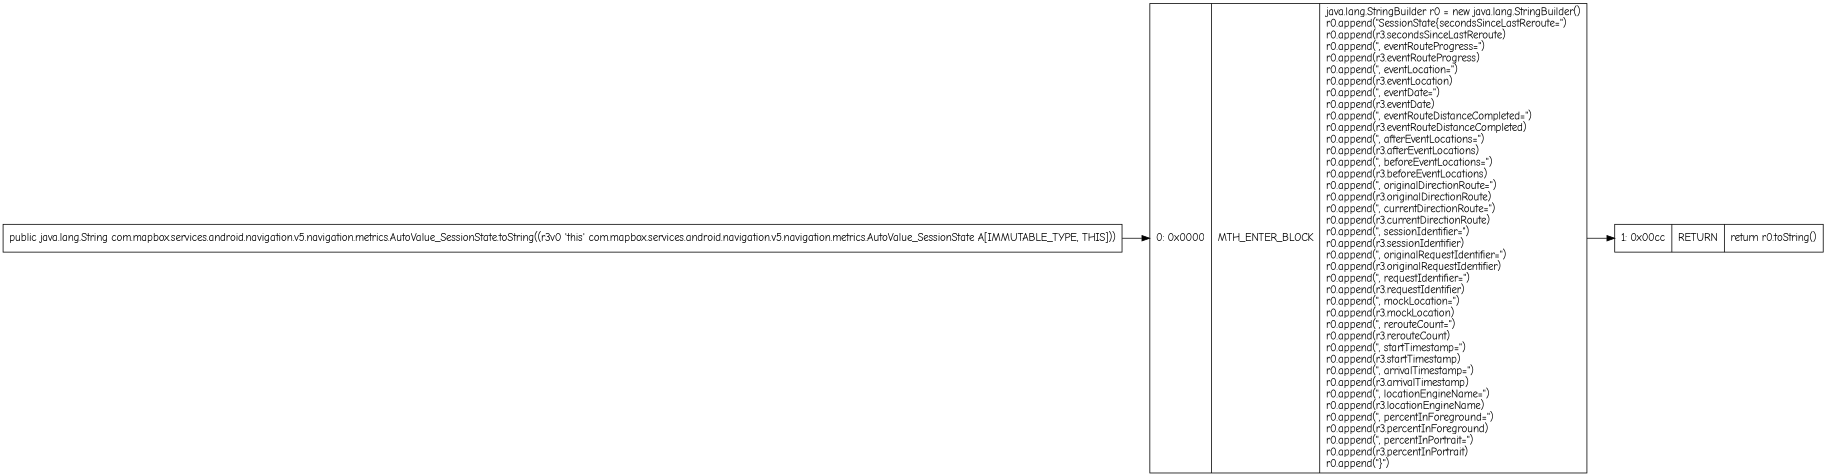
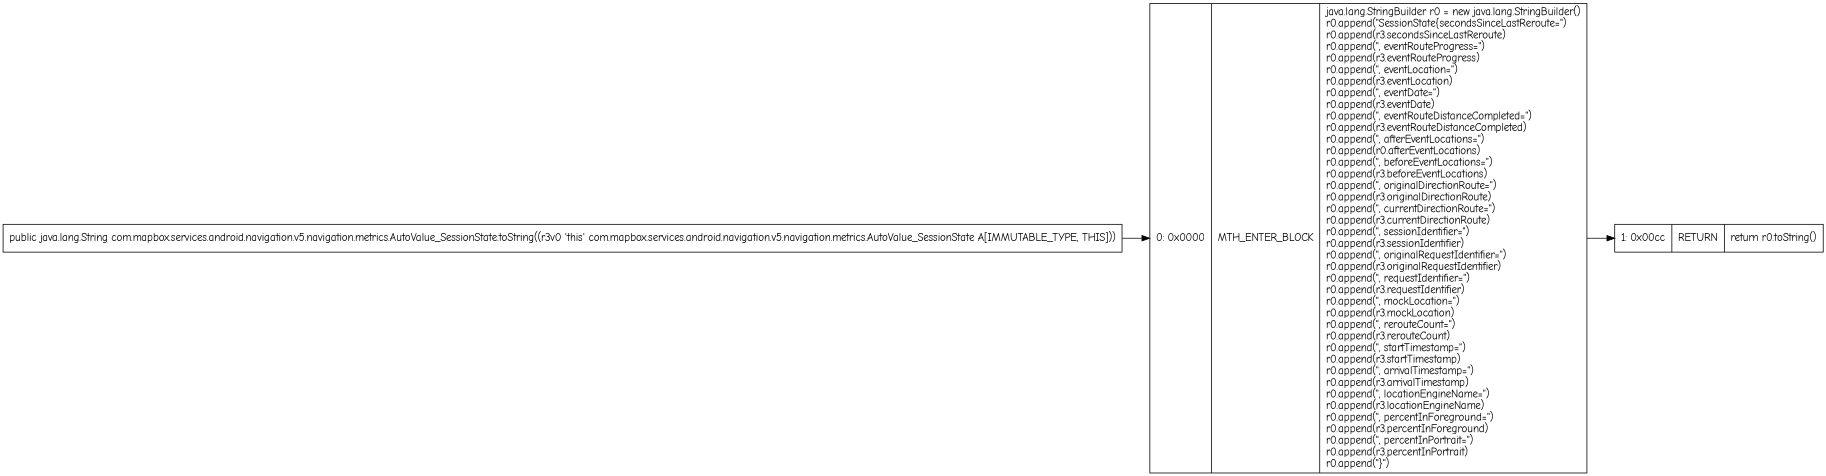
node "0: 0x0000": text "r0.append(r3.afterEventLocations)" -> "r0.append(r0.afterEventLocations)"
